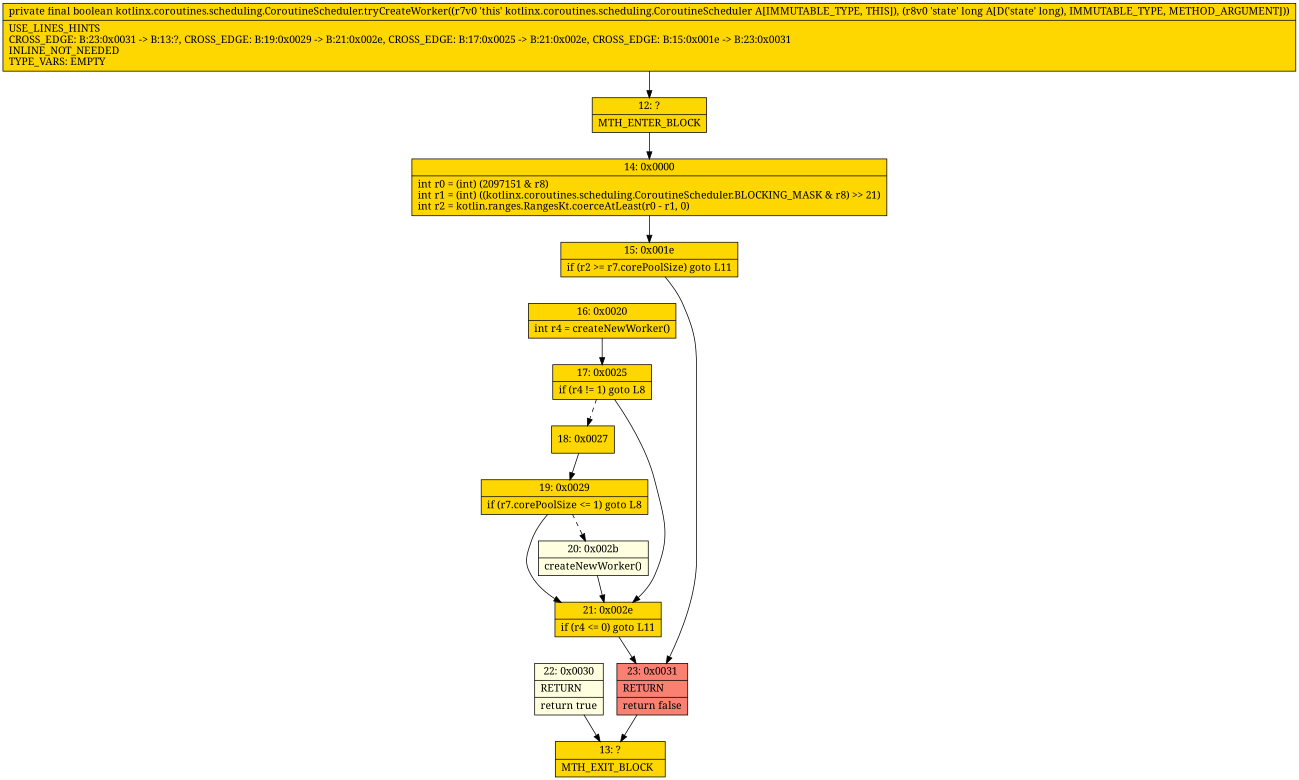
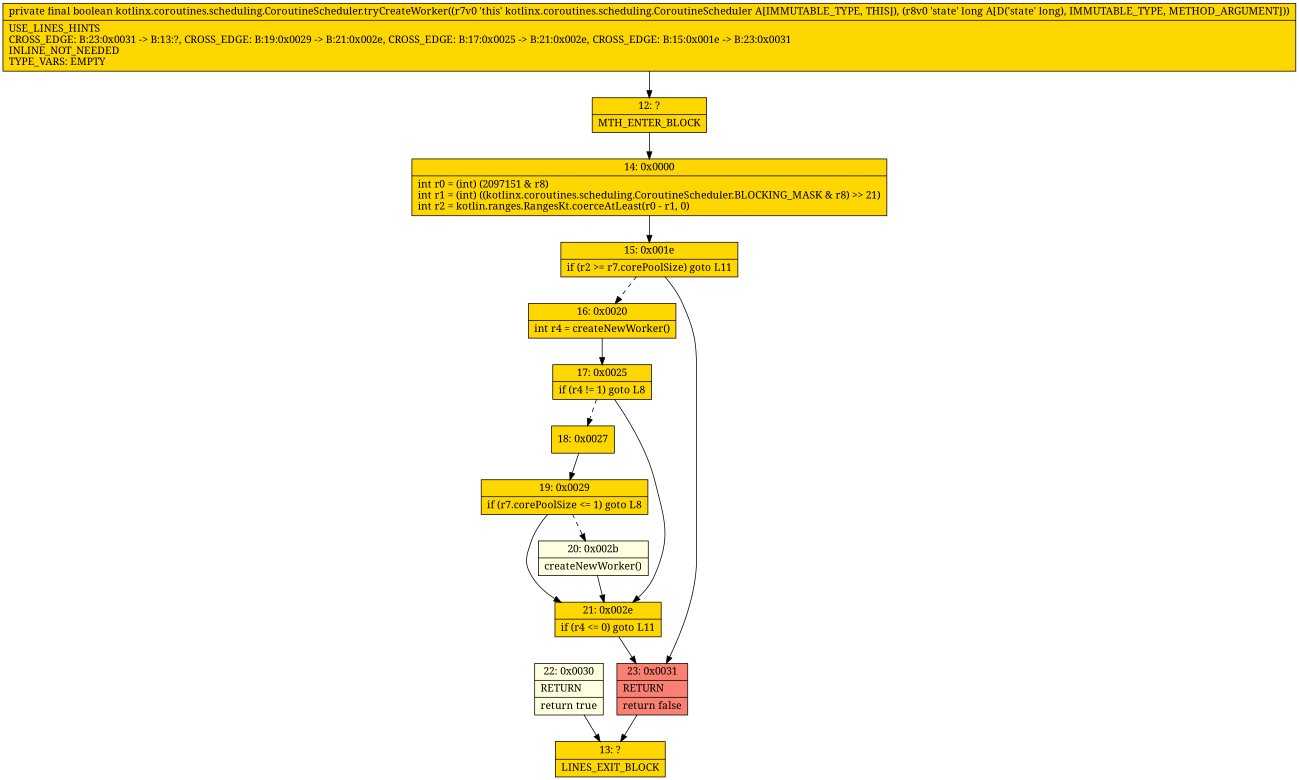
edge "15: 0x001e" -> "16: 0x0020": added
node "13: ?": text "MTH_EXIT_BLOCK" -> "LINES_EXIT_BLOCK"
